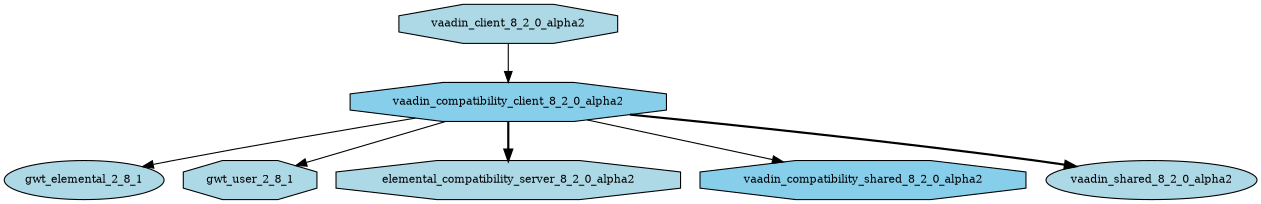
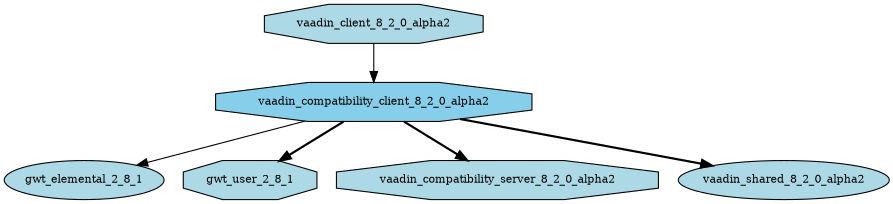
edge "vaadin_compatibility_client_8_2_0_alpha2" -> "gwt_user_2_8_1": style solid -> bold
node "elemental_compatibility_server_8_2_0_alpha2": label "elemental_compatibility_server_8_2_0_alpha2" -> "vaadin_compatibility_server_8_2_0_alpha2"
node "vaadin_compatibility_shared_8_2_0_alpha2": removed
